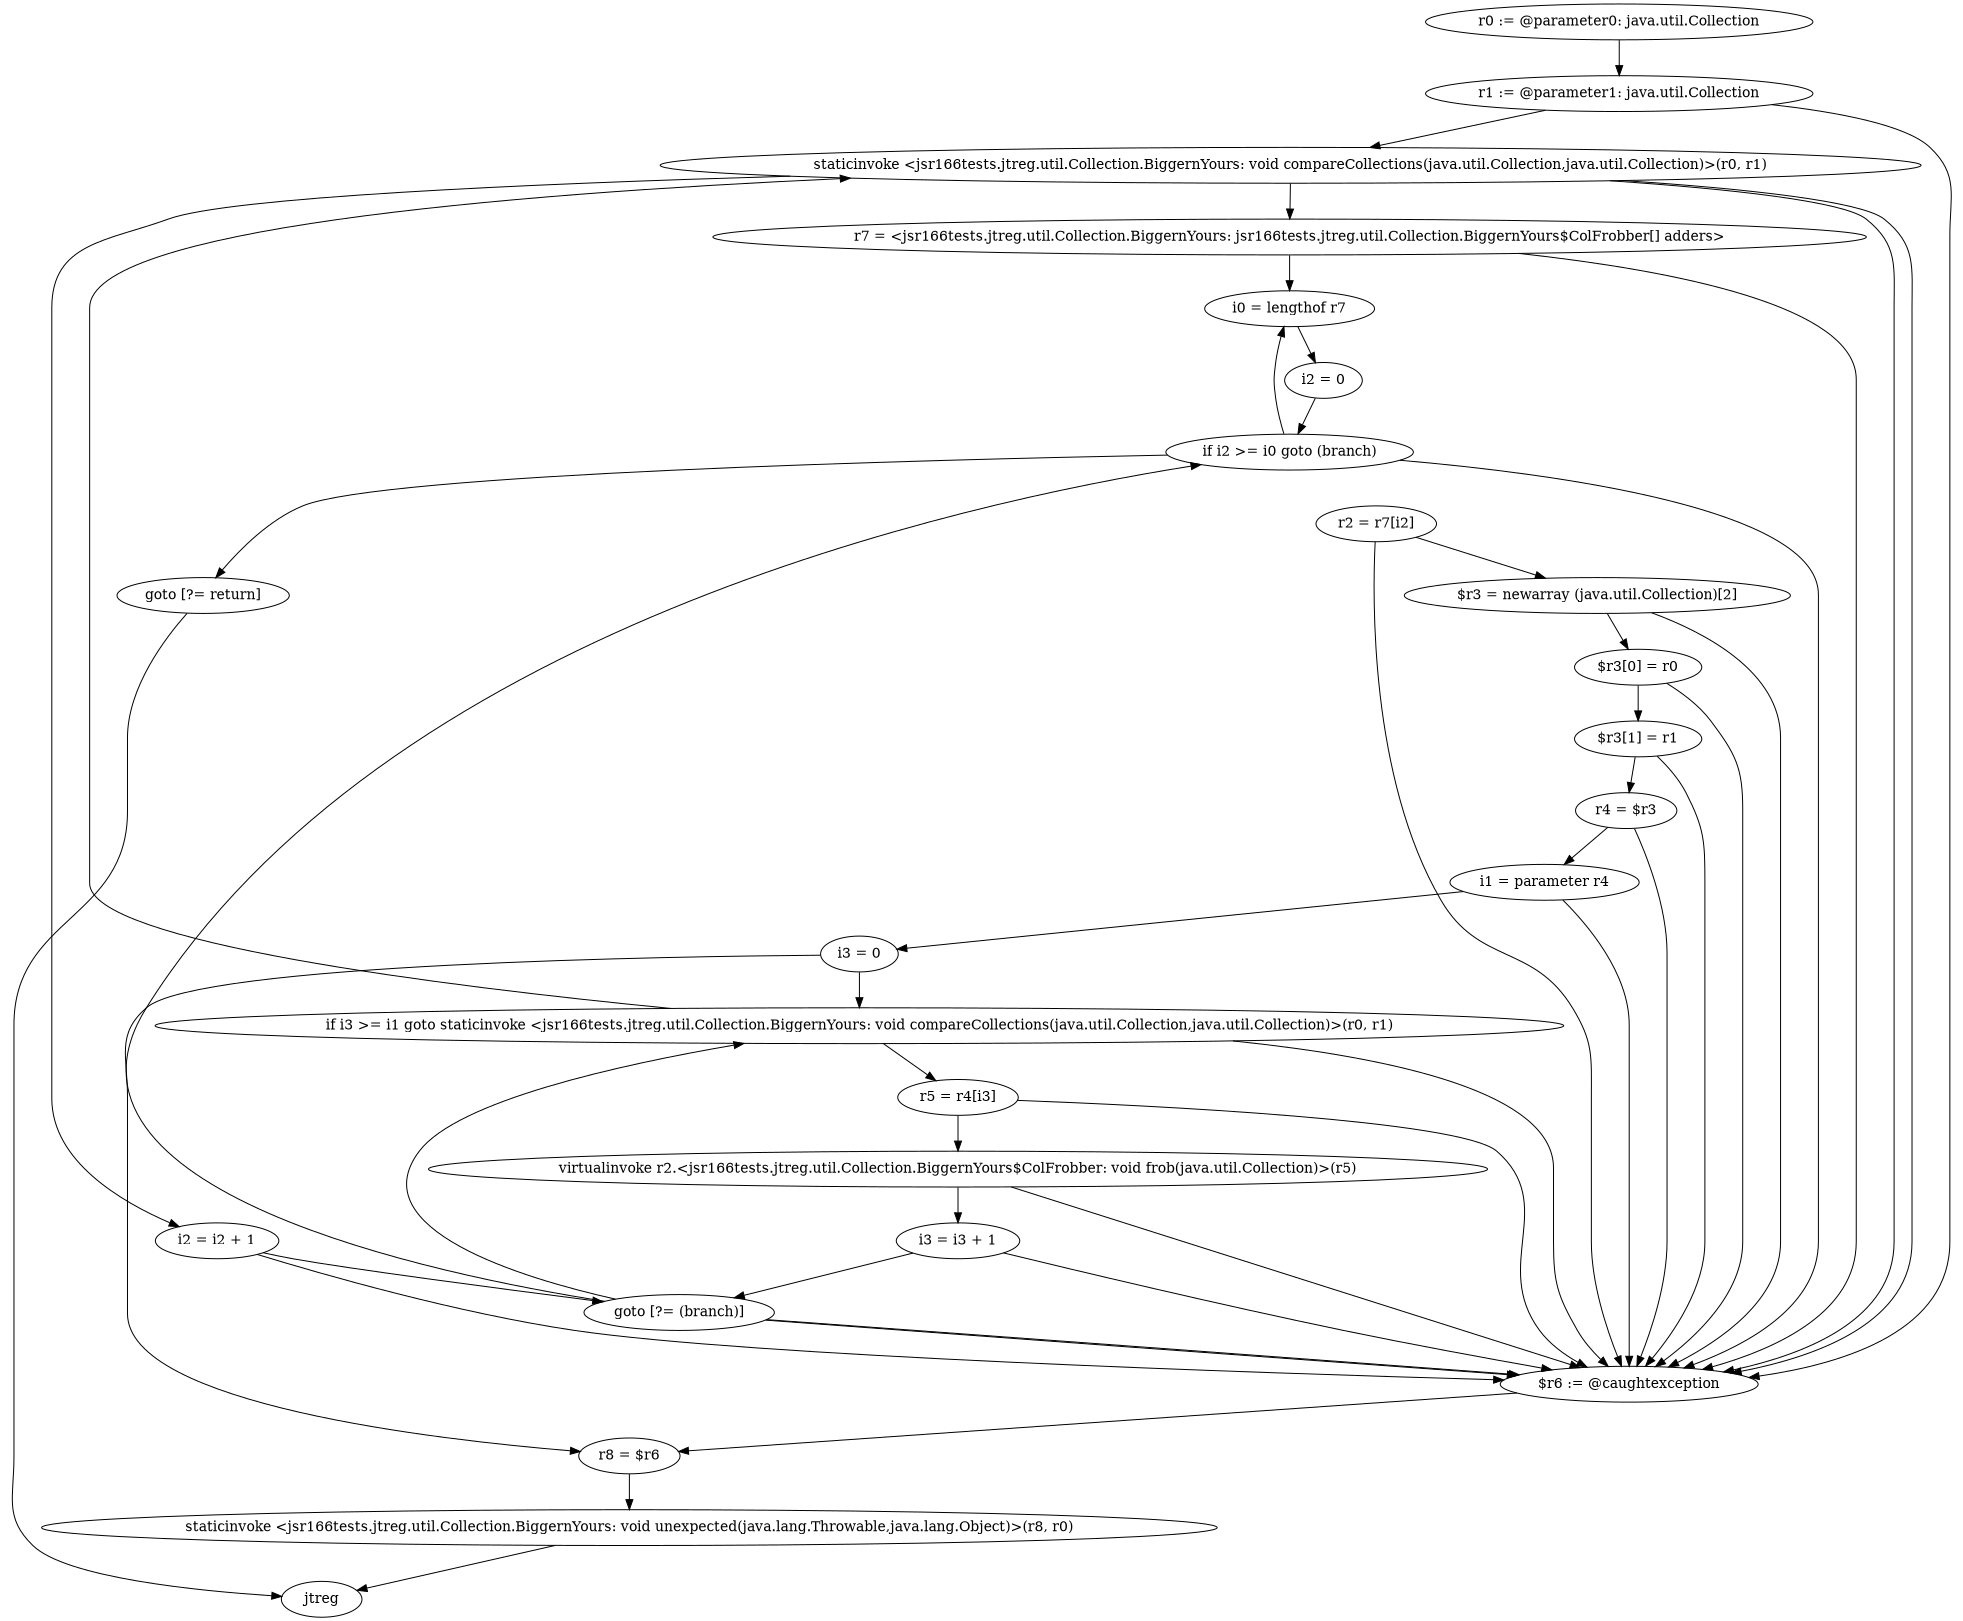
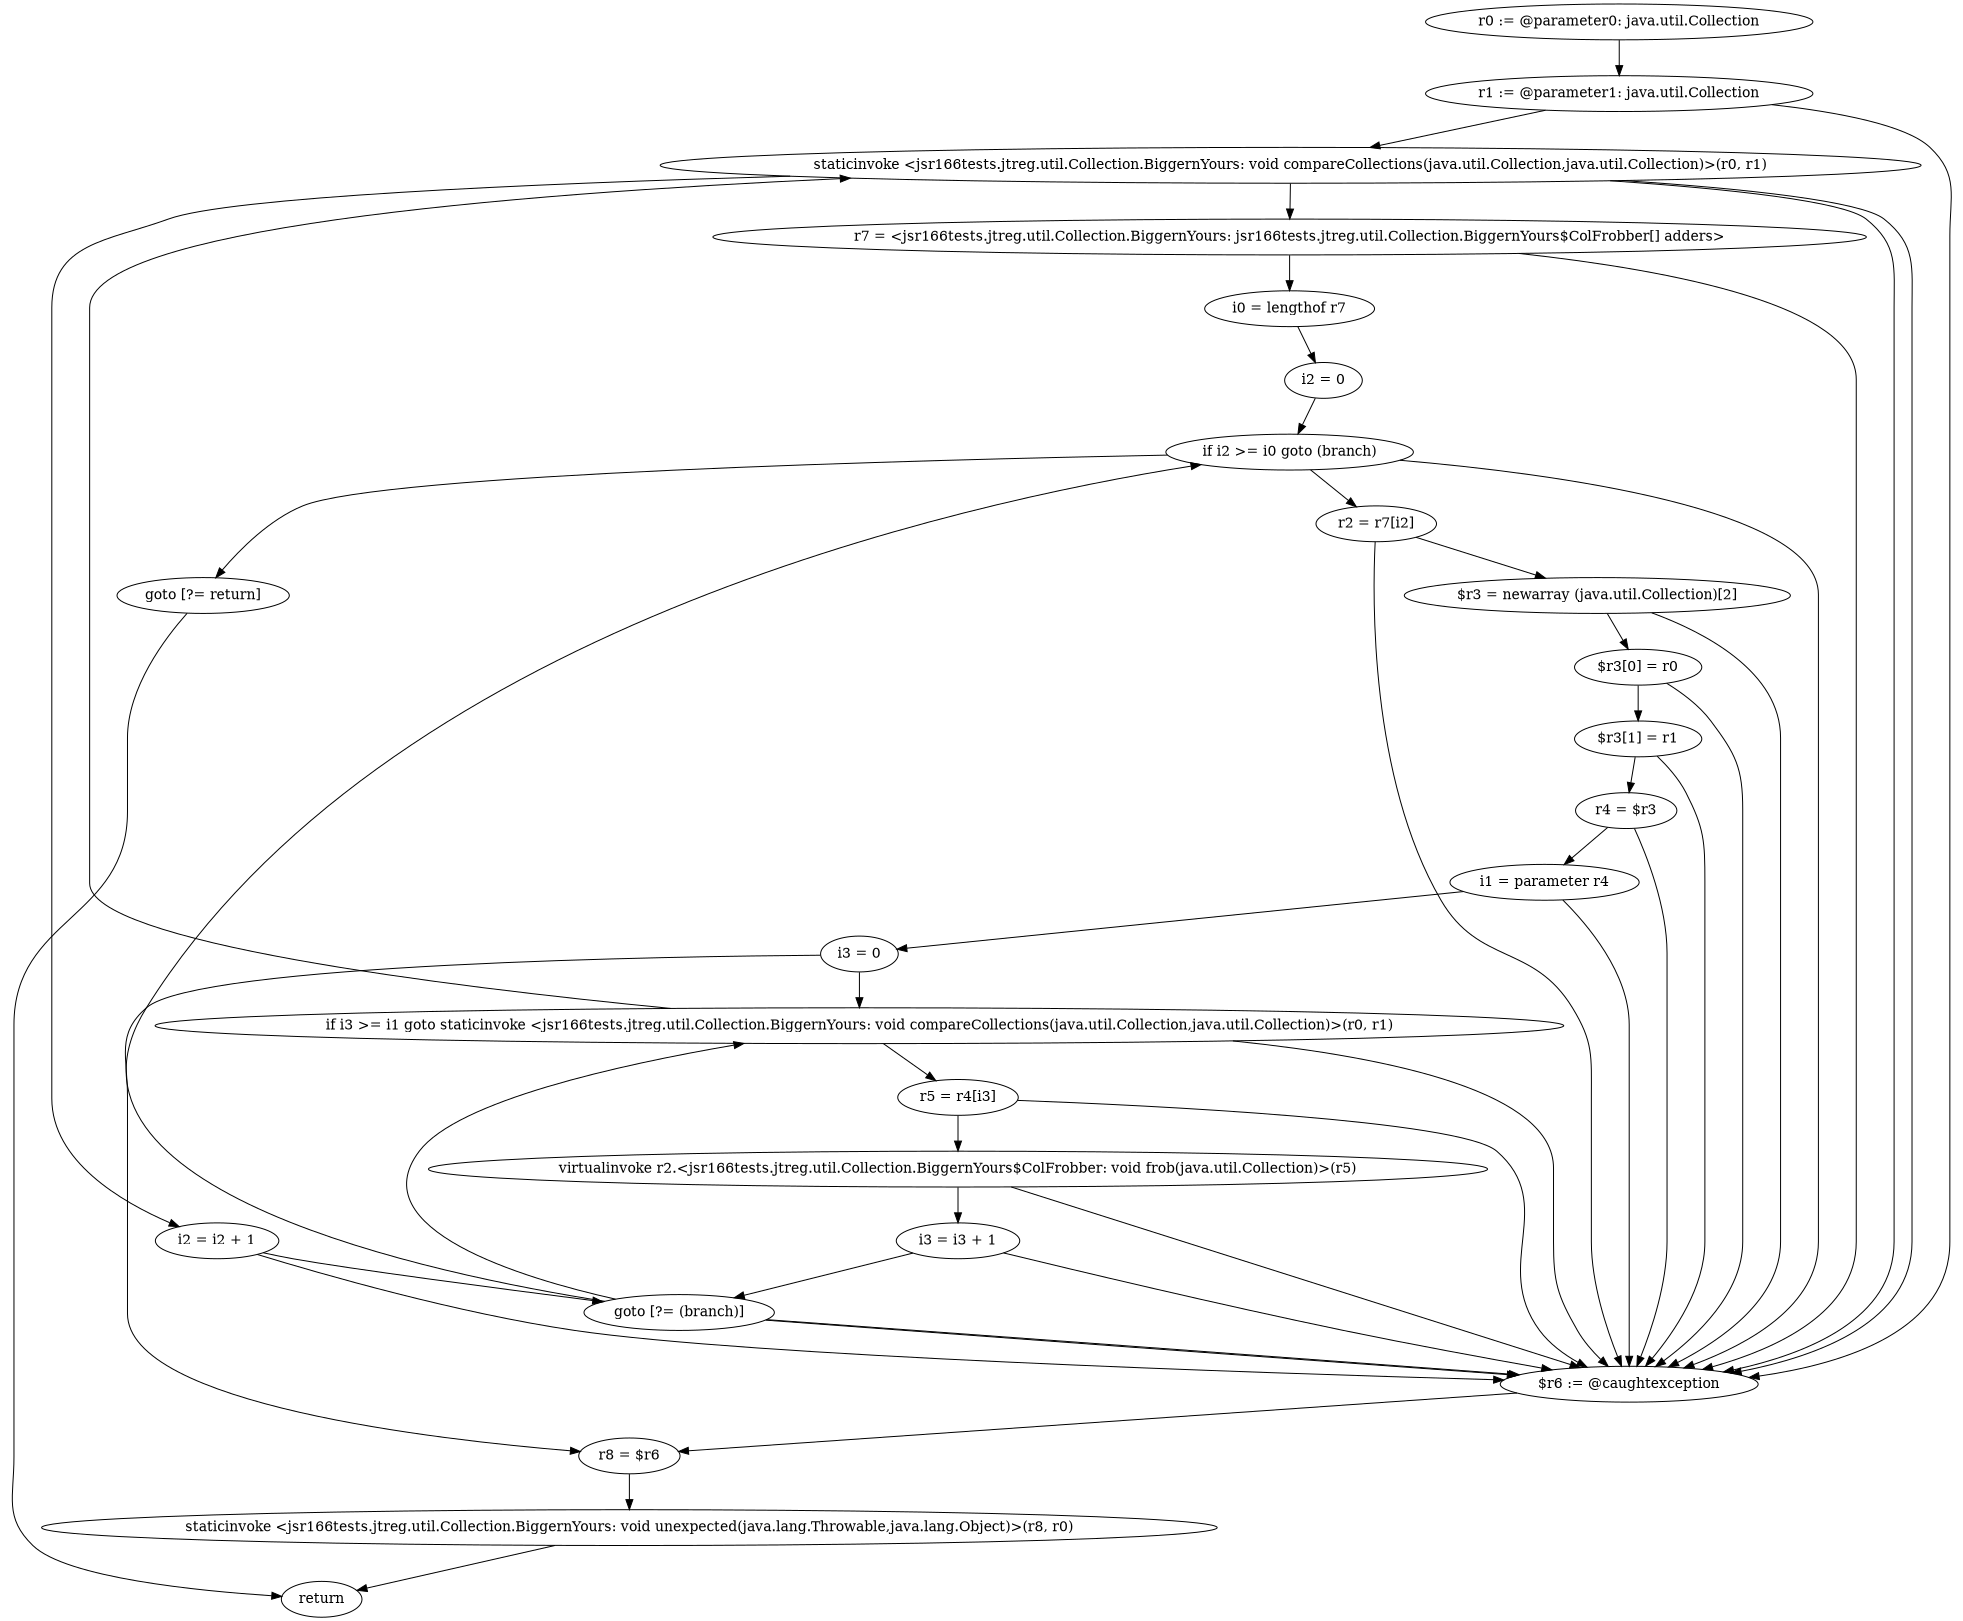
edge "if i2 >= i0 goto (branch)" -> "i0 = lengthof r7": now "if i2 >= i0 goto (branch)" -> "r2 = r7[i2]"
node "jtreg": label "jtreg" -> "return"
